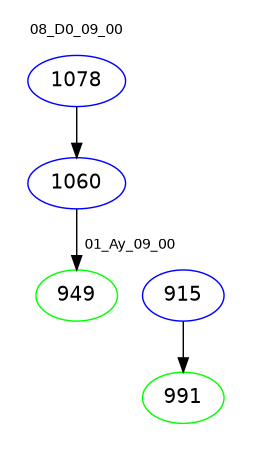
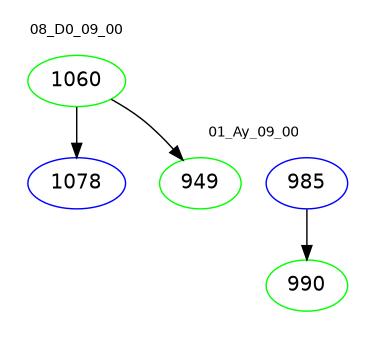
edge "1078" -> "1060": reversed
node "1060": color blue -> green
node "915": label "915" -> "985"
node "991": label "991" -> "990"
